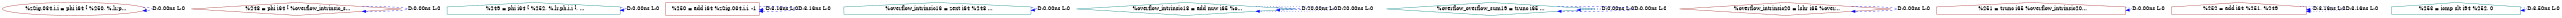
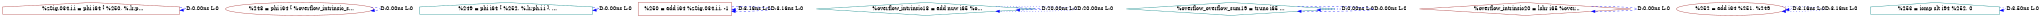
node "%zSig.034.i.i = phi i64 [ %250, %.lr.p...": shape ellipse -> house
node "%248 = phi i64 [ %overflow_intrinsic_s...": shape diamond -> ellipse
node "%overflow_intrinsic16 = zext i64 %248 ...": removed
node "%251 = trunc i65 %overflow_intrinsic20...": removed
node "%252 = add i64 %251, %249": shape house -> ellipse
